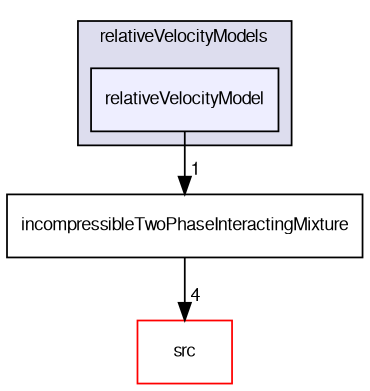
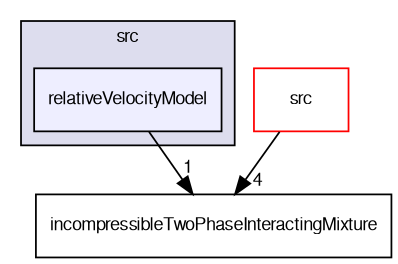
cluster "relativeVelocityModels": label "relativeVelocityModels" -> "src"
edge "incompressibleTwoPhaseInteractingMixture" -> "src": reversed
